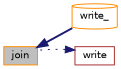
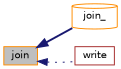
node "write_": label "write_" -> "join_"
edge "join" -> "write": reversed
